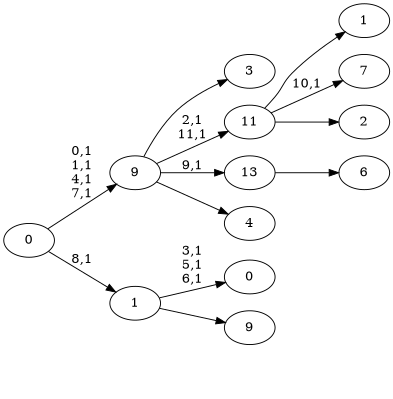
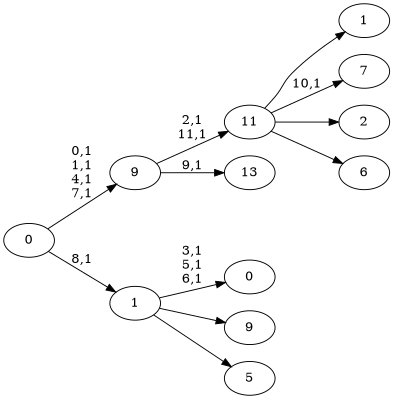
node "3": removed
edge "13" -> "6": now "11" -> "6"
node "4": removed
node "5": added
